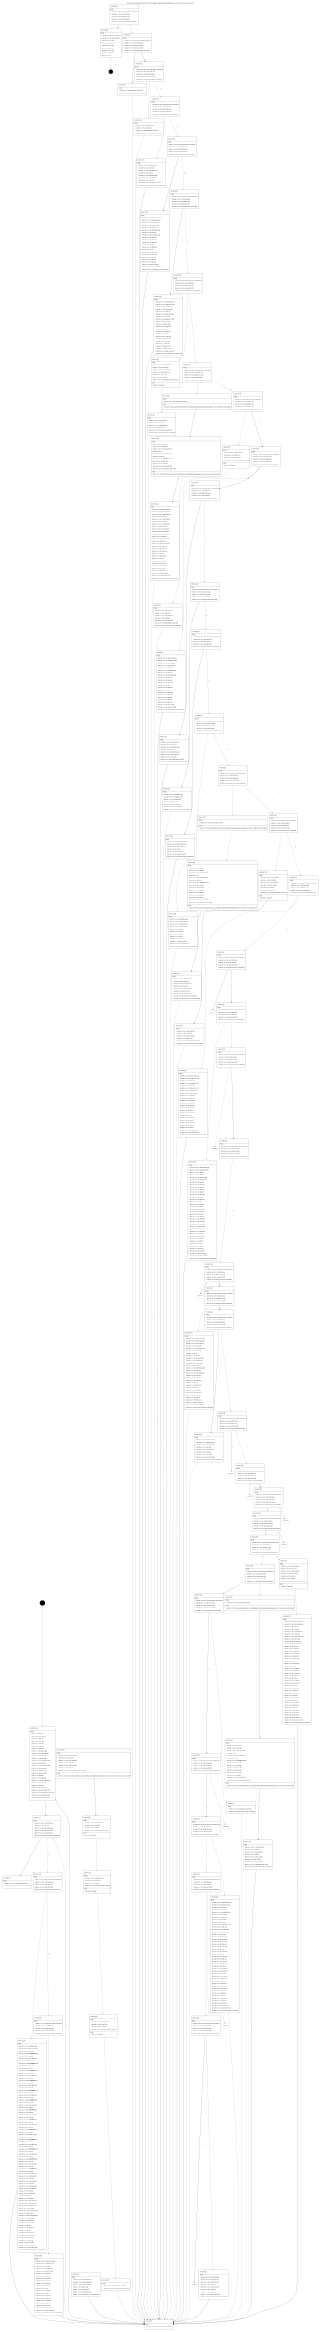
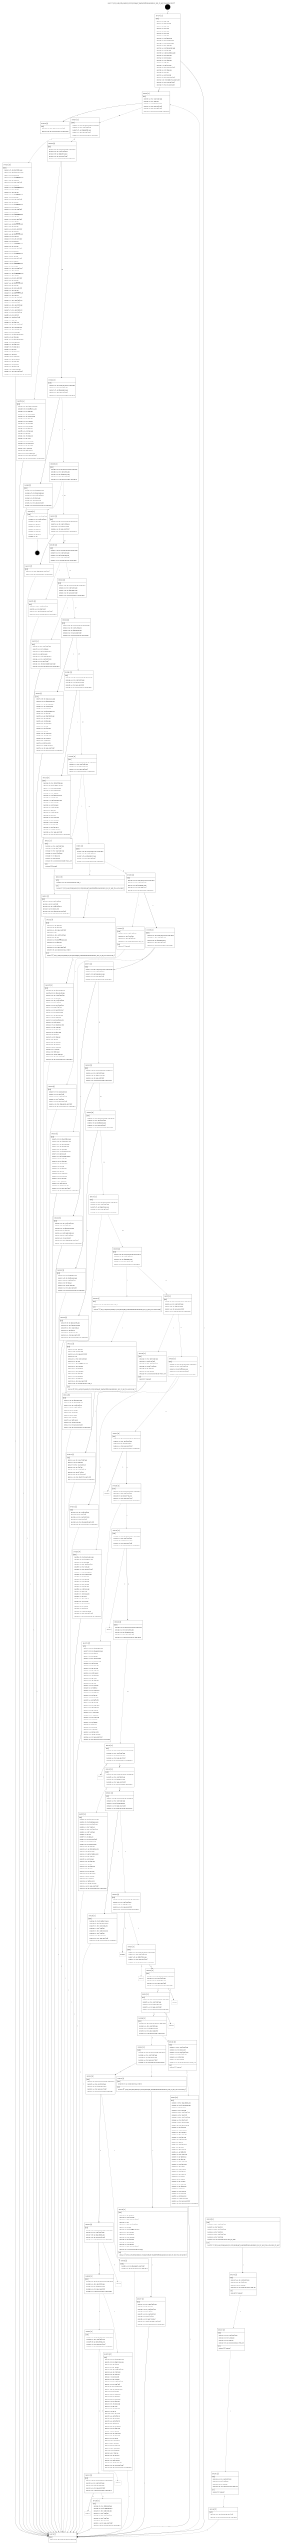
node "0x40183c [28]": added
